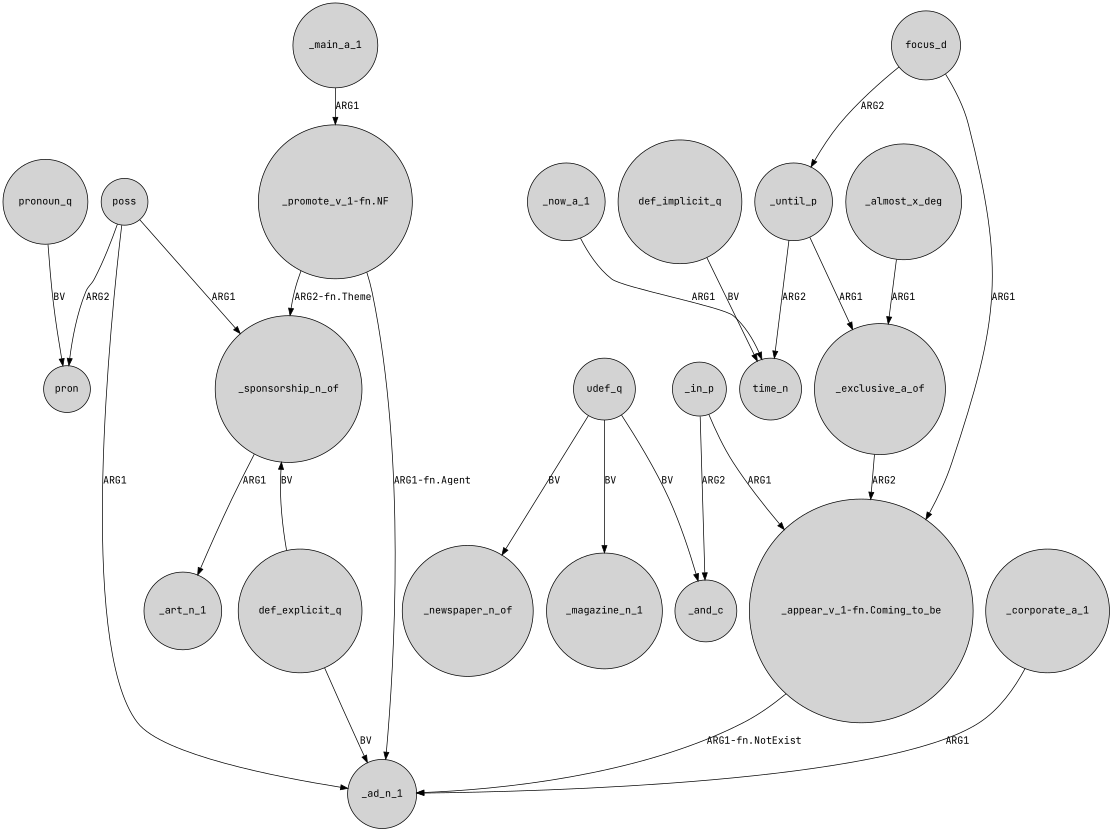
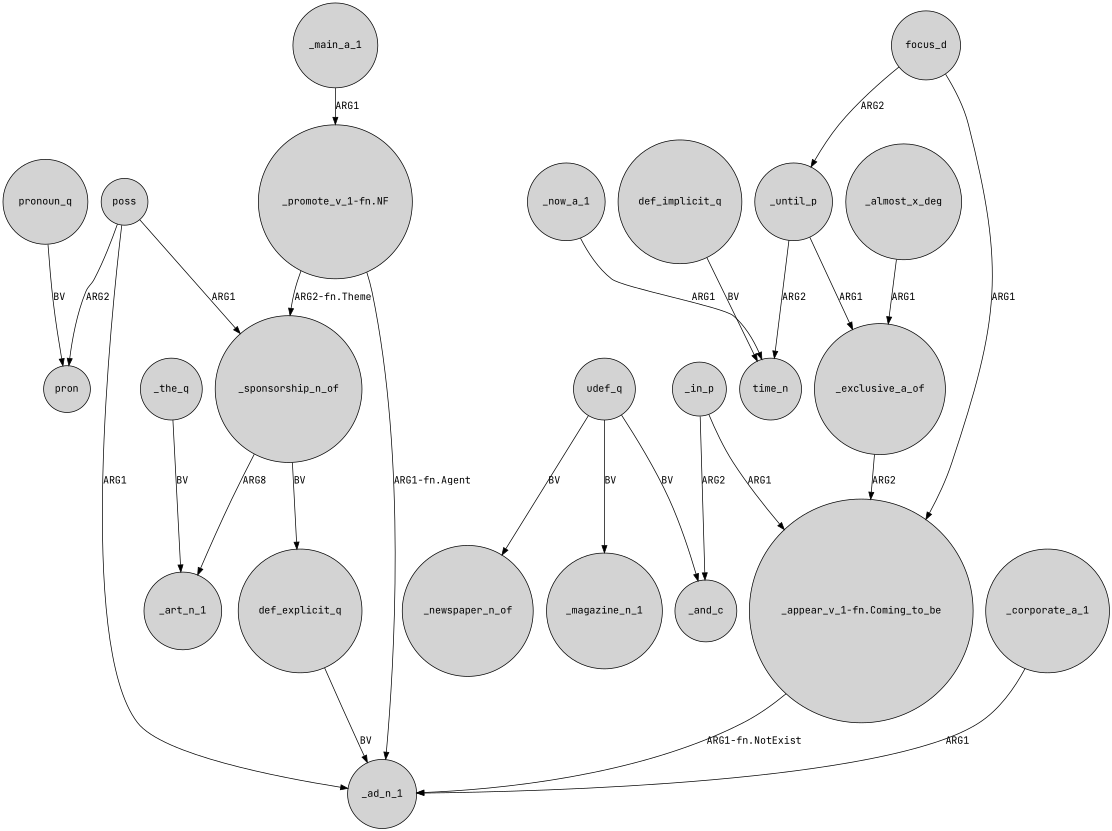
node "_the_q": added
edge "_sponsorship_n_of" -> "_art_n_1": label "ARG1" -> "ARG8"
edge "def_explicit_q" -> "_sponsorship_n_of": reversed
